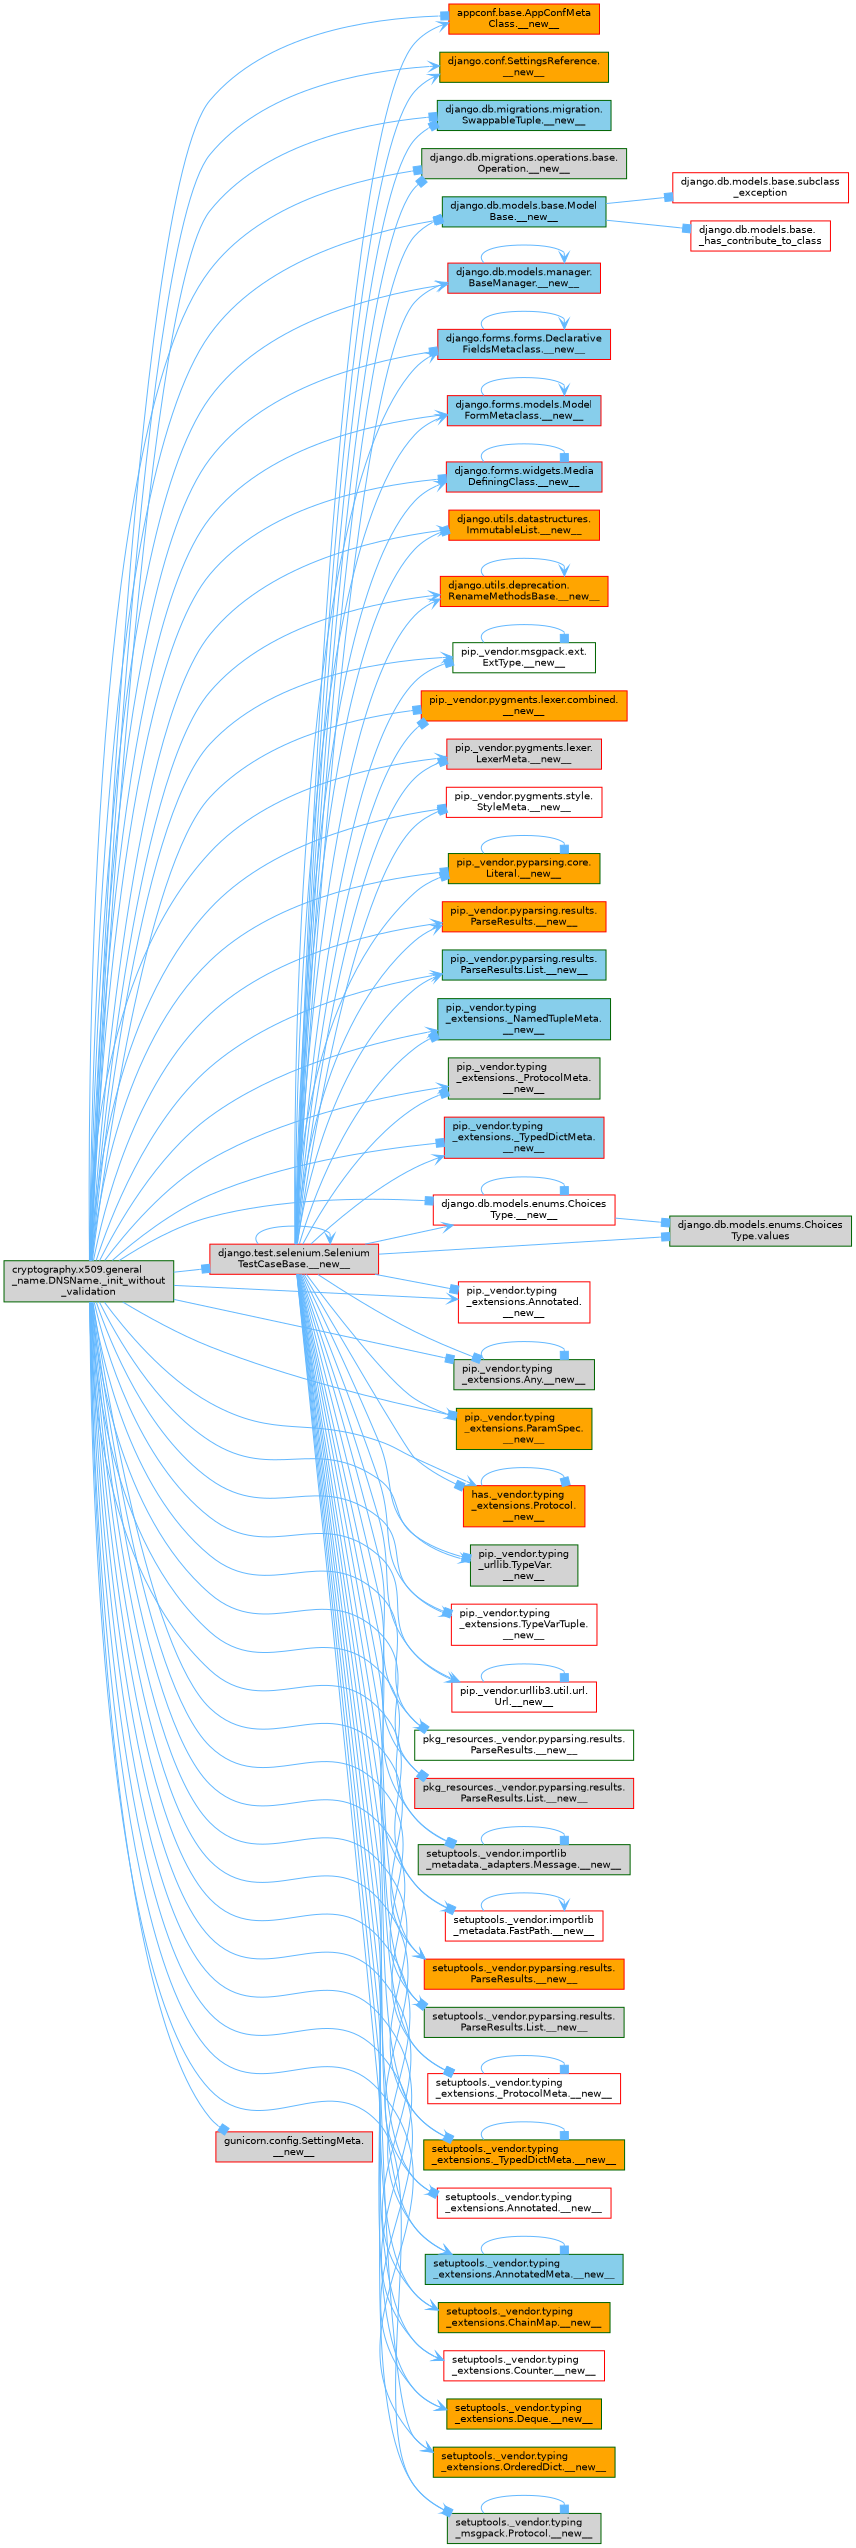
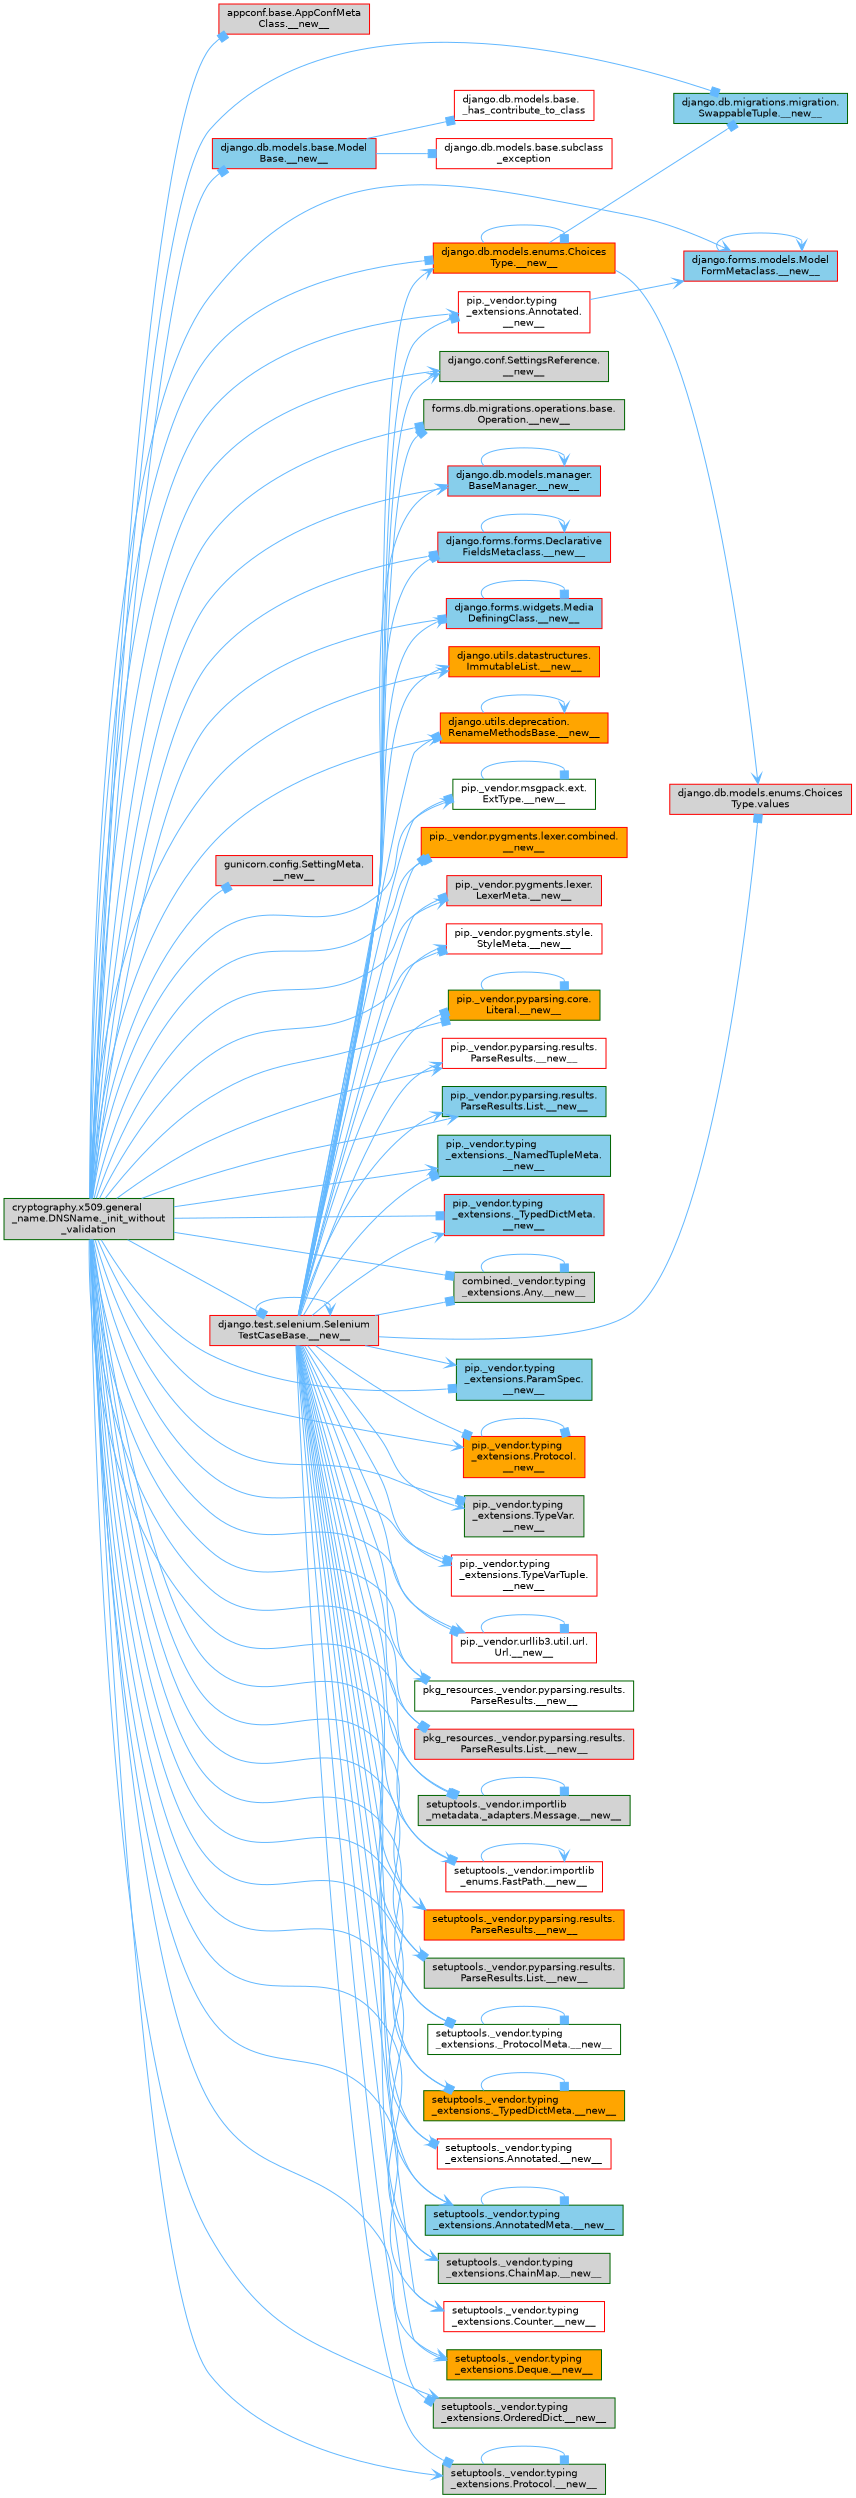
node "appconf.base.AppConfMeta Class.__new__": fillcolor orange -> lightgrey
node "django.conf.SettingsReference. __new__": fillcolor orange -> lightgrey
node "django.db.migrations.operations.base. Operation.__new__": label "django.db.migrations.operations.base. Operation.__new__" -> "forms.db.migrations.operations.base. Operation.__new__"
node "django.db.models.base.Model Base.__new__": color darkgreen -> red
edge "django.test.selenium.Selenium TestCaseBase.__new__" -> "django.db.models.base.Model Base.__new__": removed
edge "django.test.selenium.Selenium TestCaseBase.__new__" -> "appconf.base.AppConfMeta Class.__new__": removed
edge "django.test.selenium.Selenium TestCaseBase.__new__" -> "django.db.migrations.migration. SwappableTuple.__new__": now "django.db.models.enums.Choices Type.__new__" -> "django.db.migrations.migration. SwappableTuple.__new__"
edge "django.test.selenium.Selenium TestCaseBase.__new__" -> "django.utils.datastructures. ImmutableList.__new__": arrowhead box -> vee
edge "django.test.selenium.Selenium TestCaseBase.__new__" -> "django.forms.forms.Declarative FieldsMetaclass.__new__": arrowhead vee -> box
edge "django.test.selenium.Selenium TestCaseBase.__new__" -> "django.forms.models.Model FormMetaclass.__new__": now "pip._vendor.typing _extensions.Annotated. __new__" -> "django.forms.models.Model FormMetaclass.__new__"
edge "django.test.selenium.Selenium TestCaseBase.__new__" -> "django.utils.deprecation. RenameMethodsBase.__new__": arrowhead vee -> box
node "pip._vendor.pyparsing.results. ParseResults.__new__": fillcolor orange -> white
edge "django.test.selenium.Selenium TestCaseBase.__new__" -> "pip._vendor.pygments.style. StyleMeta.__new__": arrowhead box -> vee
node "pip._vendor.typing _extensions._ProtocolMeta. __new__": removed
node "django.db.models.enums.Choices Type.__new__": fillcolor white -> orange
edge "django.db.models.enums.Choices Type.__new__" -> "django.db.models.enums.Choices Type.values": arrowhead box -> vee
node "django.db.models.enums.Choices Type.values": color darkgreen -> red
node "pip._vendor.typing _extensions.Any.__new__": label "pip._vendor.typing _extensions.Any.__new__" -> "combined._vendor.typing _extensions.Any.__new__"
node "pip._vendor.typing _extensions.ParamSpec. __new__": fillcolor orange -> skyblue
edge "django.test.selenium.Selenium TestCaseBase.__new__" -> "pip._vendor.urllib3.util.url. Url.__new__": arrowhead vee -> box
node "has._vendor.typing _extensions.Protocol. __new__": label "has._vendor.typing _extensions.Protocol. __new__" -> "pip._vendor.typing _extensions.Protocol. __new__"
node "pip._vendor.typing _urllib.TypeVar. __new__": label "pip._vendor.typing _urllib.TypeVar. __new__" -> "pip._vendor.typing _extensions.TypeVar. __new__"
edge "django.test.selenium.Selenium TestCaseBase.__new__" -> "setuptools._vendor.typing _extensions.OrderedDict.__new__": arrowhead vee -> box
node "setuptools._vendor.importlib _metadata.FastPath.__new__": label "setuptools._vendor.importlib _metadata.FastPath.__new__" -> "setuptools._vendor.importlib _enums.FastPath.__new__"
node "setuptools._vendor.typing _extensions._ProtocolMeta.__new__": color red -> darkgreen
node "setuptools._vendor.typing _extensions.ChainMap.__new__": fillcolor orange -> lightgrey
node "setuptools._vendor.typing _extensions.OrderedDict.__new__": fillcolor orange -> lightgrey
node "setuptools._vendor.typing _msgpack.Protocol.__new__": label "setuptools._vendor.typing _msgpack.Protocol.__new__" -> "setuptools._vendor.typing _extensions.Protocol.__new__"
